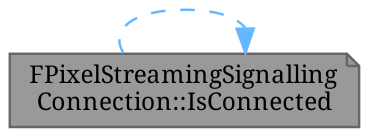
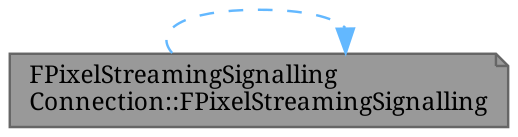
node "FPixelStreamingSignalling Connection::IsConnected": label "FPixelStreamingSignalling Connection::IsConnected" -> "FPixelStreamingSignalling Connection::FPixelStreamingSignalling"
